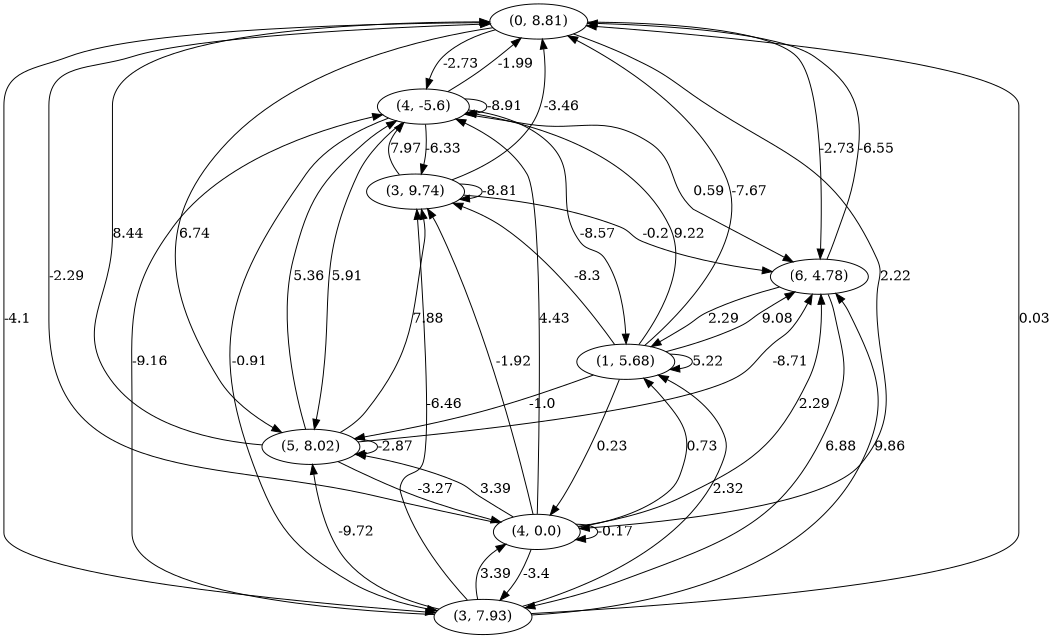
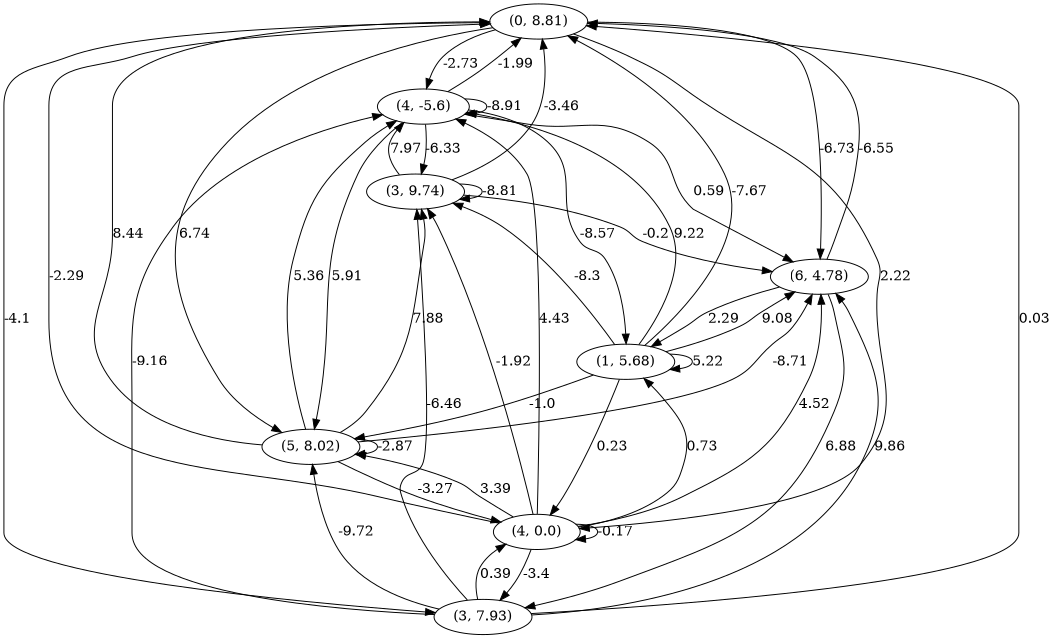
edge "(0, 8.81)" -> "(6, 4.78)": label "-2.73" -> "-6.73"
edge "(4, -5.6)" -> "(3, 7.93)": removed, label "-0.91"
edge "(4, 0.0)" -> "(6, 4.78)": label "2.29" -> "4.52"
edge "(3, 7.93)" -> "(1, 5.68)": removed, label "2.32"
edge "(3, 7.93)" -> "(4, 0.0)": label "3.39" -> "0.39"
